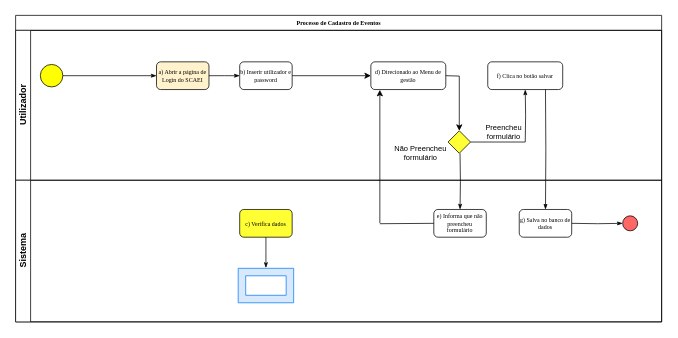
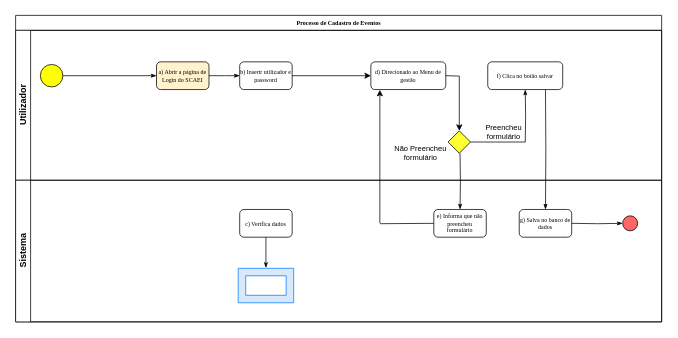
node "c) Verifica dados": fillcolor #ffff33 -> #ffffff
